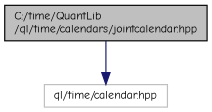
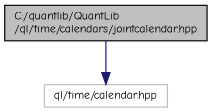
node "C:/time/QuantLib /ql/time/calendars/jointcalendar.hpp": label "C:/time/QuantLib /ql/time/calendars/jointcalendar.hpp" -> "C:/quantlib/QuantLib /ql/time/calendars/jointcalendar.hpp"
